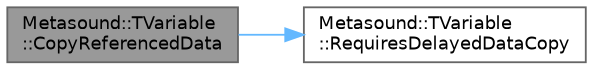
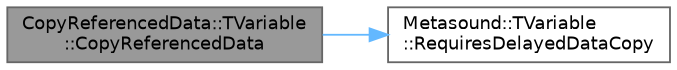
node "Metasound::TVariable ::CopyReferencedData": label "Metasound::TVariable ::CopyReferencedData" -> "CopyReferencedData::TVariable ::CopyReferencedData"
